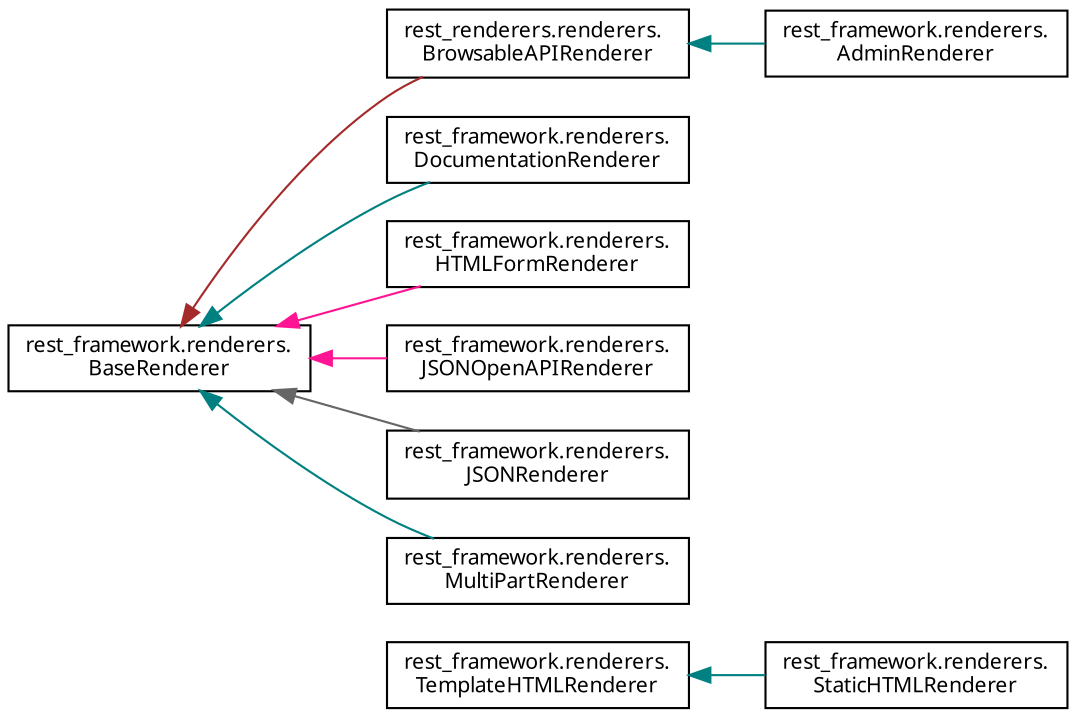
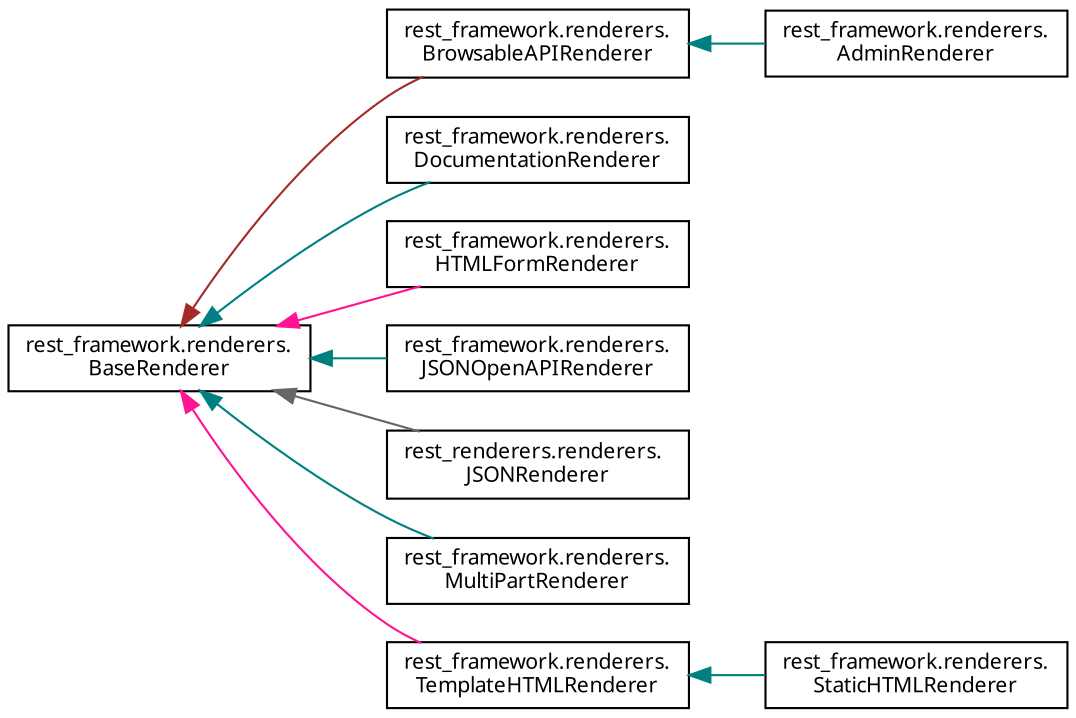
node "rest_renderers.renderers. BrowsableAPIRenderer": label "rest_renderers.renderers. BrowsableAPIRenderer" -> "rest_framework.renderers. BrowsableAPIRenderer"
edge "rest_framework.renderers. JSONOpenAPIRenderer" -> "rest_framework.renderers. BaseRenderer": color deeppink -> teal
node "rest_framework.renderers. JSONRenderer": label "rest_framework.renderers. JSONRenderer" -> "rest_renderers.renderers. JSONRenderer"
edge "rest_framework.renderers. TemplateHTMLRenderer" -> "rest_framework.renderers. BaseRenderer": added
